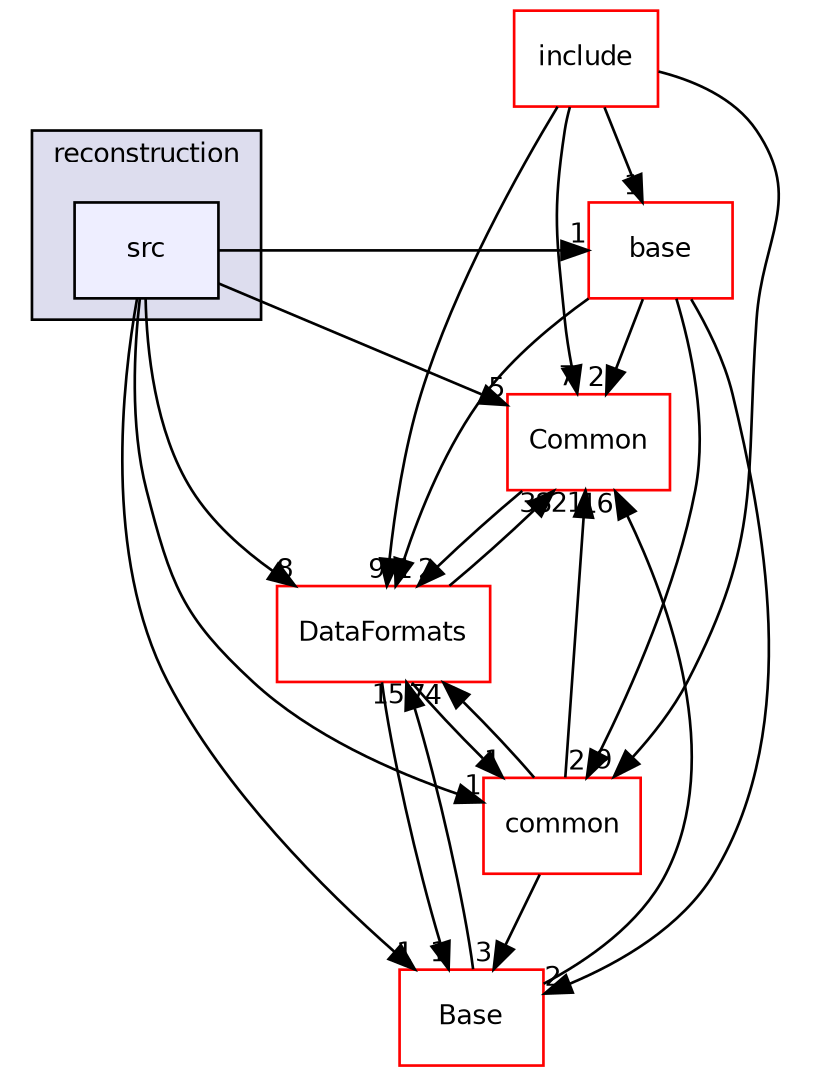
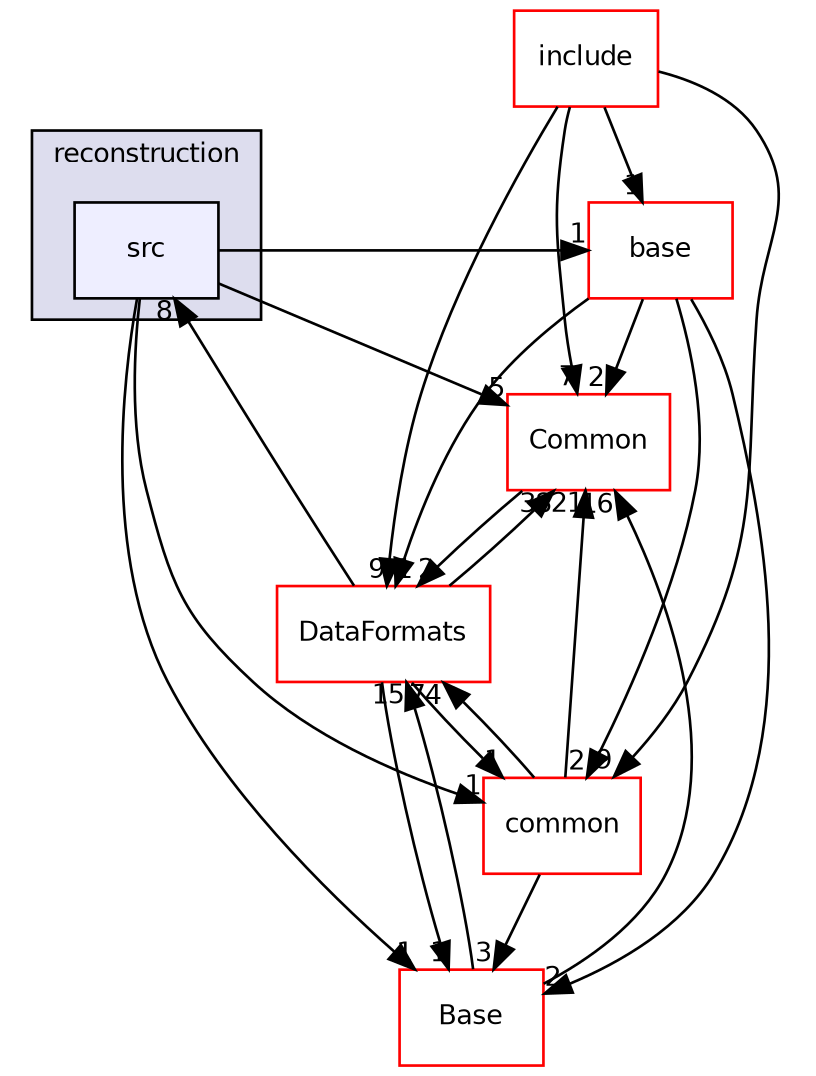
edge "src" -> "DataFormats": reversed
